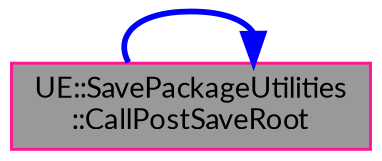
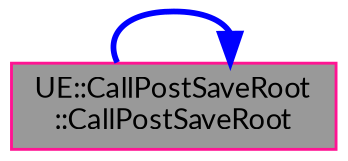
node "UE::SavePackageUtilities ::CallPostSaveRoot": label "UE::SavePackageUtilities ::CallPostSaveRoot" -> "UE::CallPostSaveRoot ::CallPostSaveRoot"
